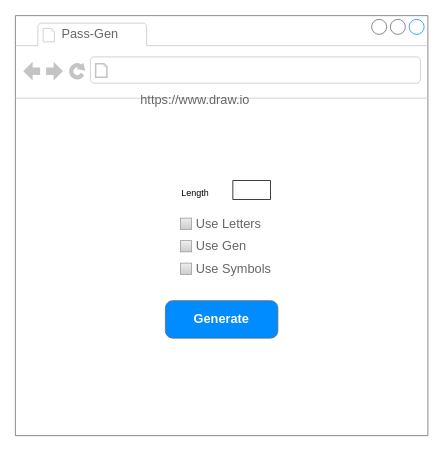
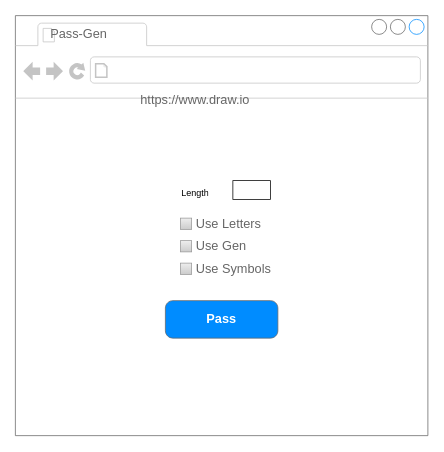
node "Pass-Gen": moved (102, 34) -> (90, 34)
node "Generate": label "Generate" -> "Pass"
